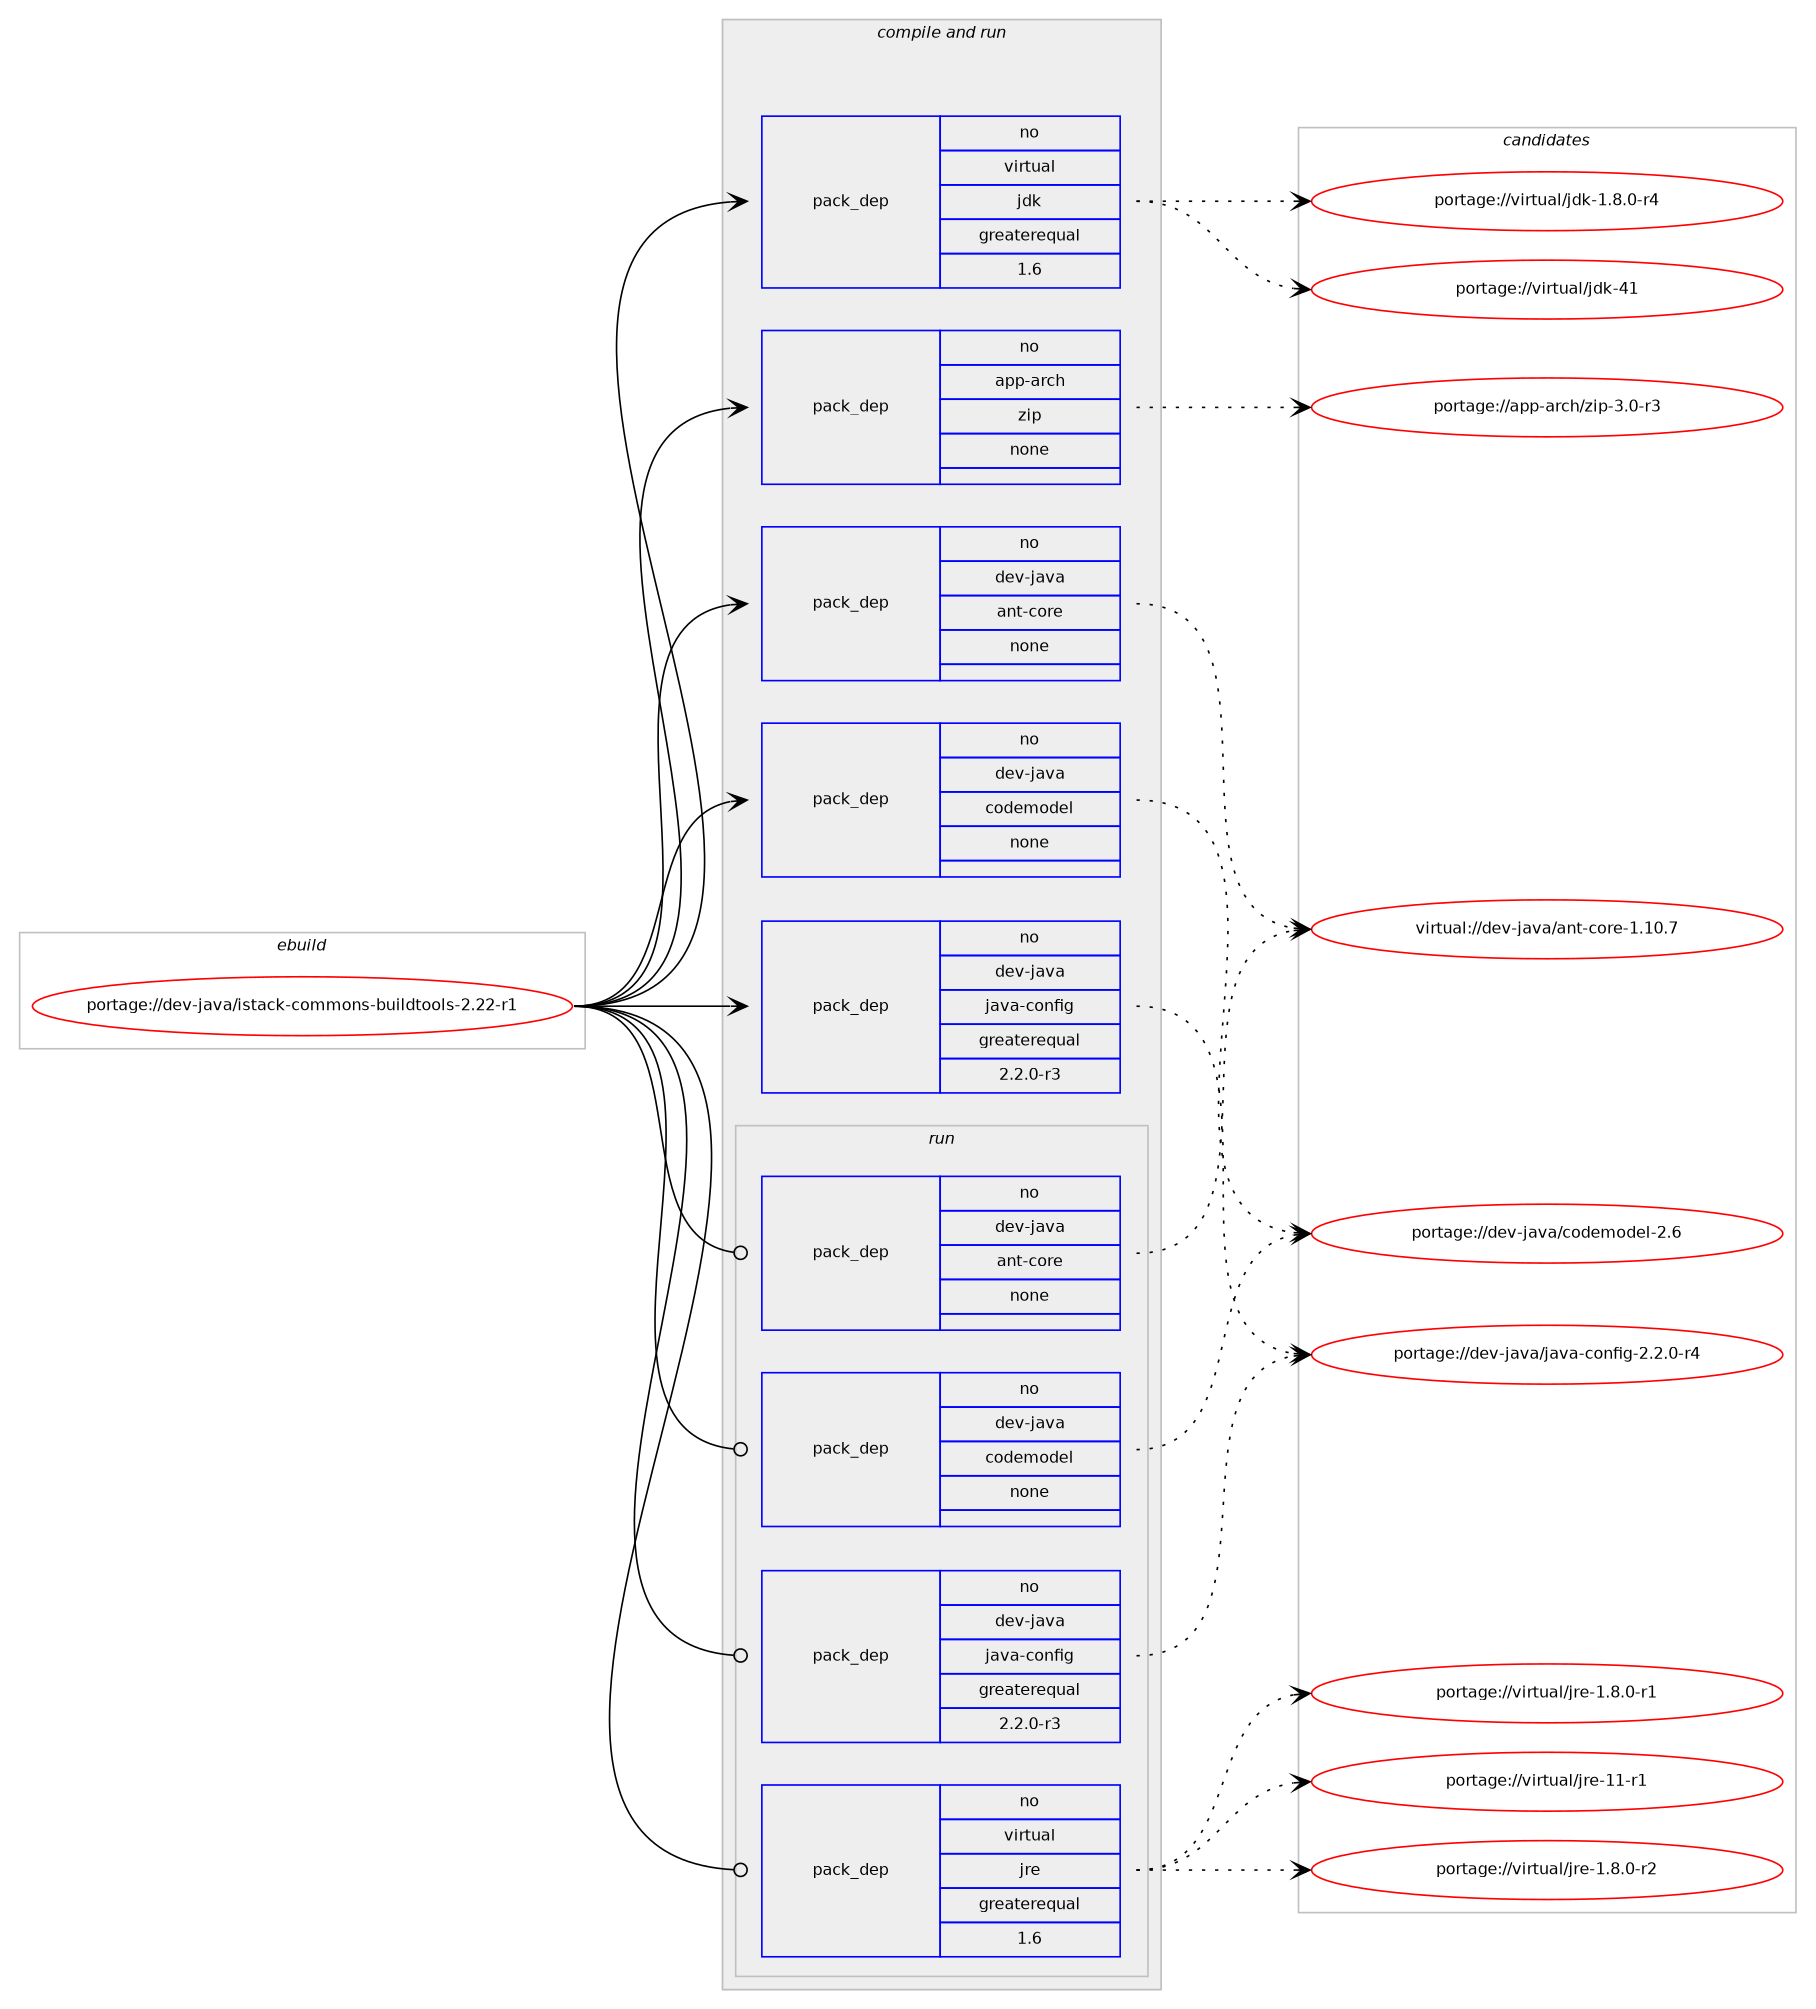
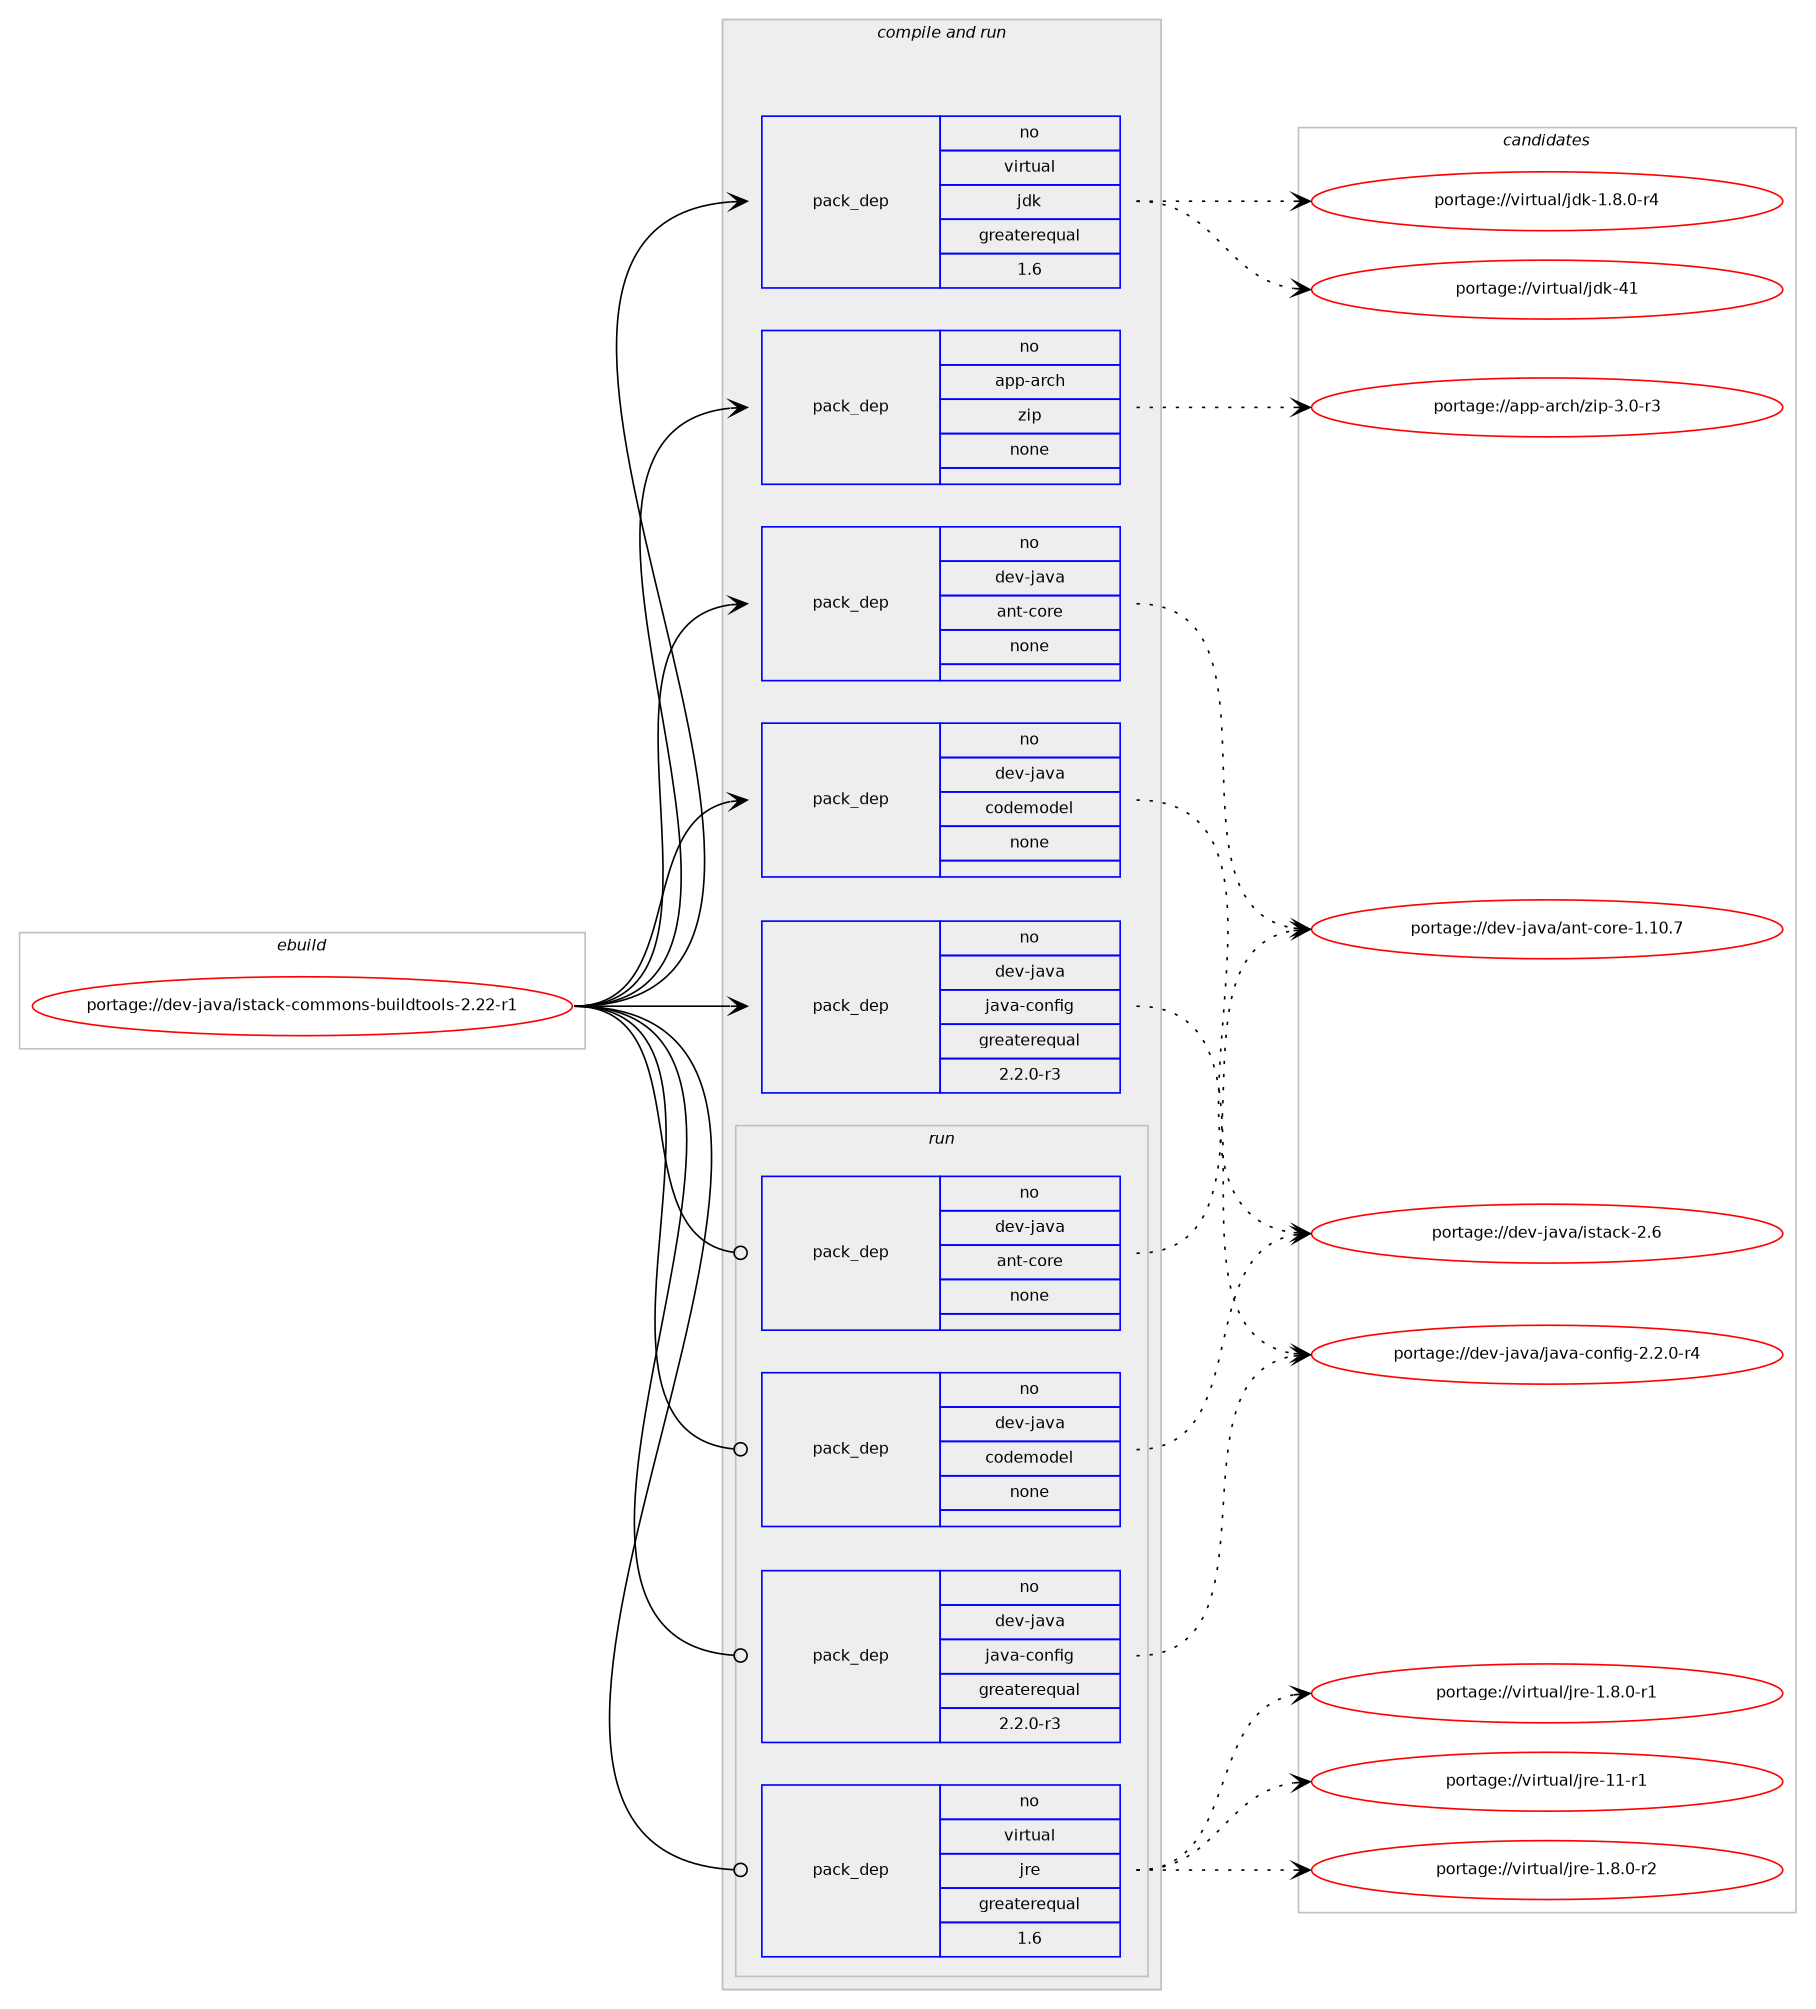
node "virtual://dev-java/ant-core-1.10.7": label "virtual://dev-java/ant-core-1.10.7" -> "portage://dev-java/ant-core-1.10.7"
node "portage://dev-java/codemodel-2.6": label "portage://dev-java/codemodel-2.6" -> "portage://dev-java/istack-2.6"
